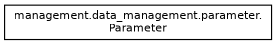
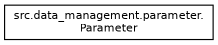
node "management.data_management.parameter. Parameter": label "management.data_management.parameter. Parameter" -> "src.data_management.parameter. Parameter"
